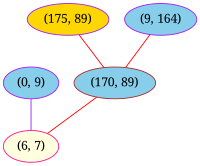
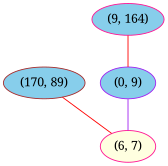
node "(175, 89)": removed
node "(9, 164)": color purple -> deeppink
edge "(9, 164)" -- "(170, 89)": now "(9, 164)" -- "(0, 9)"
